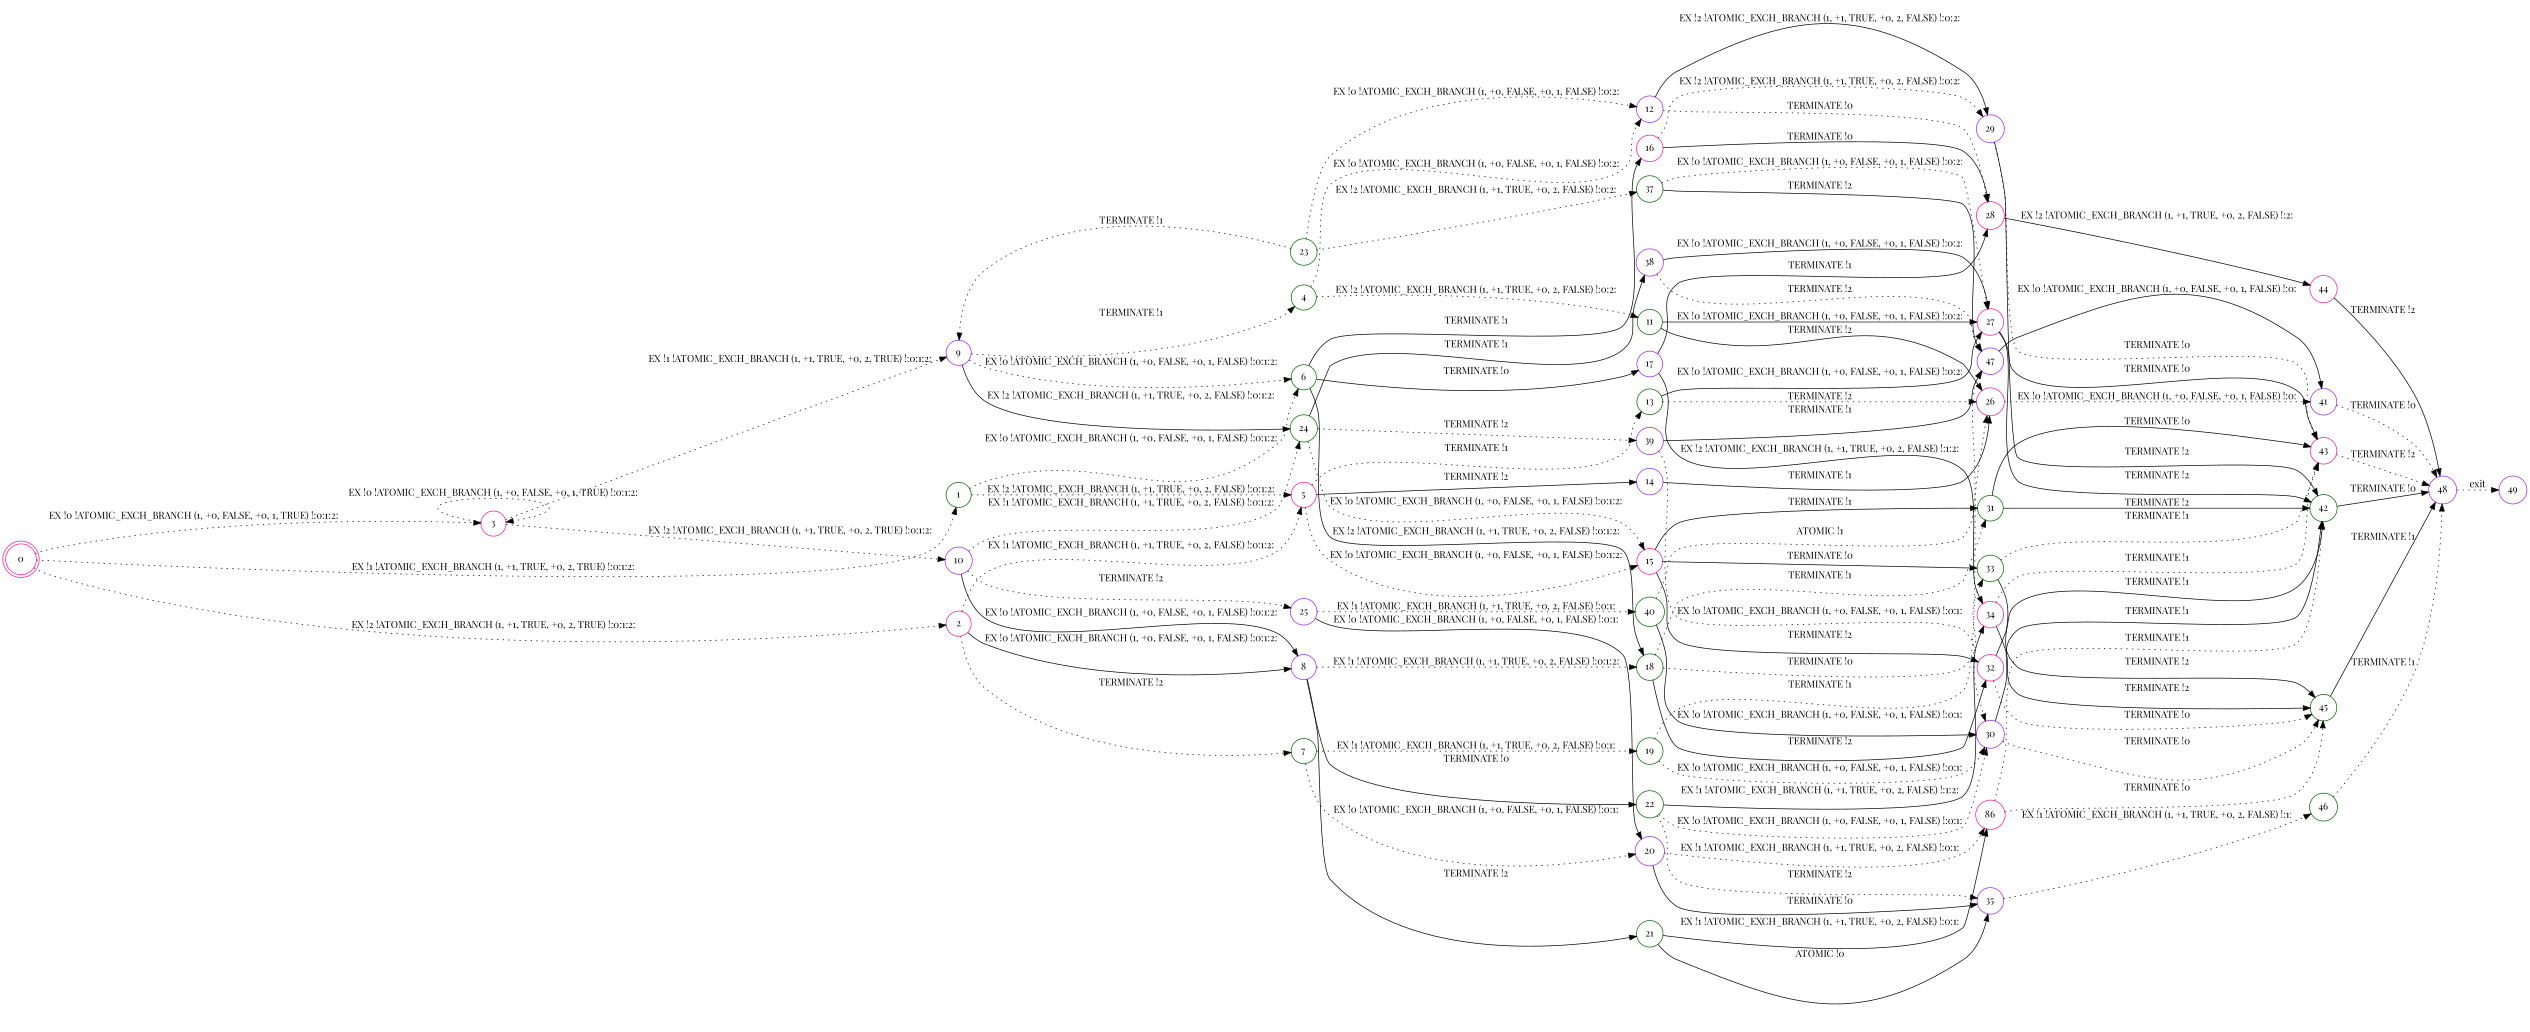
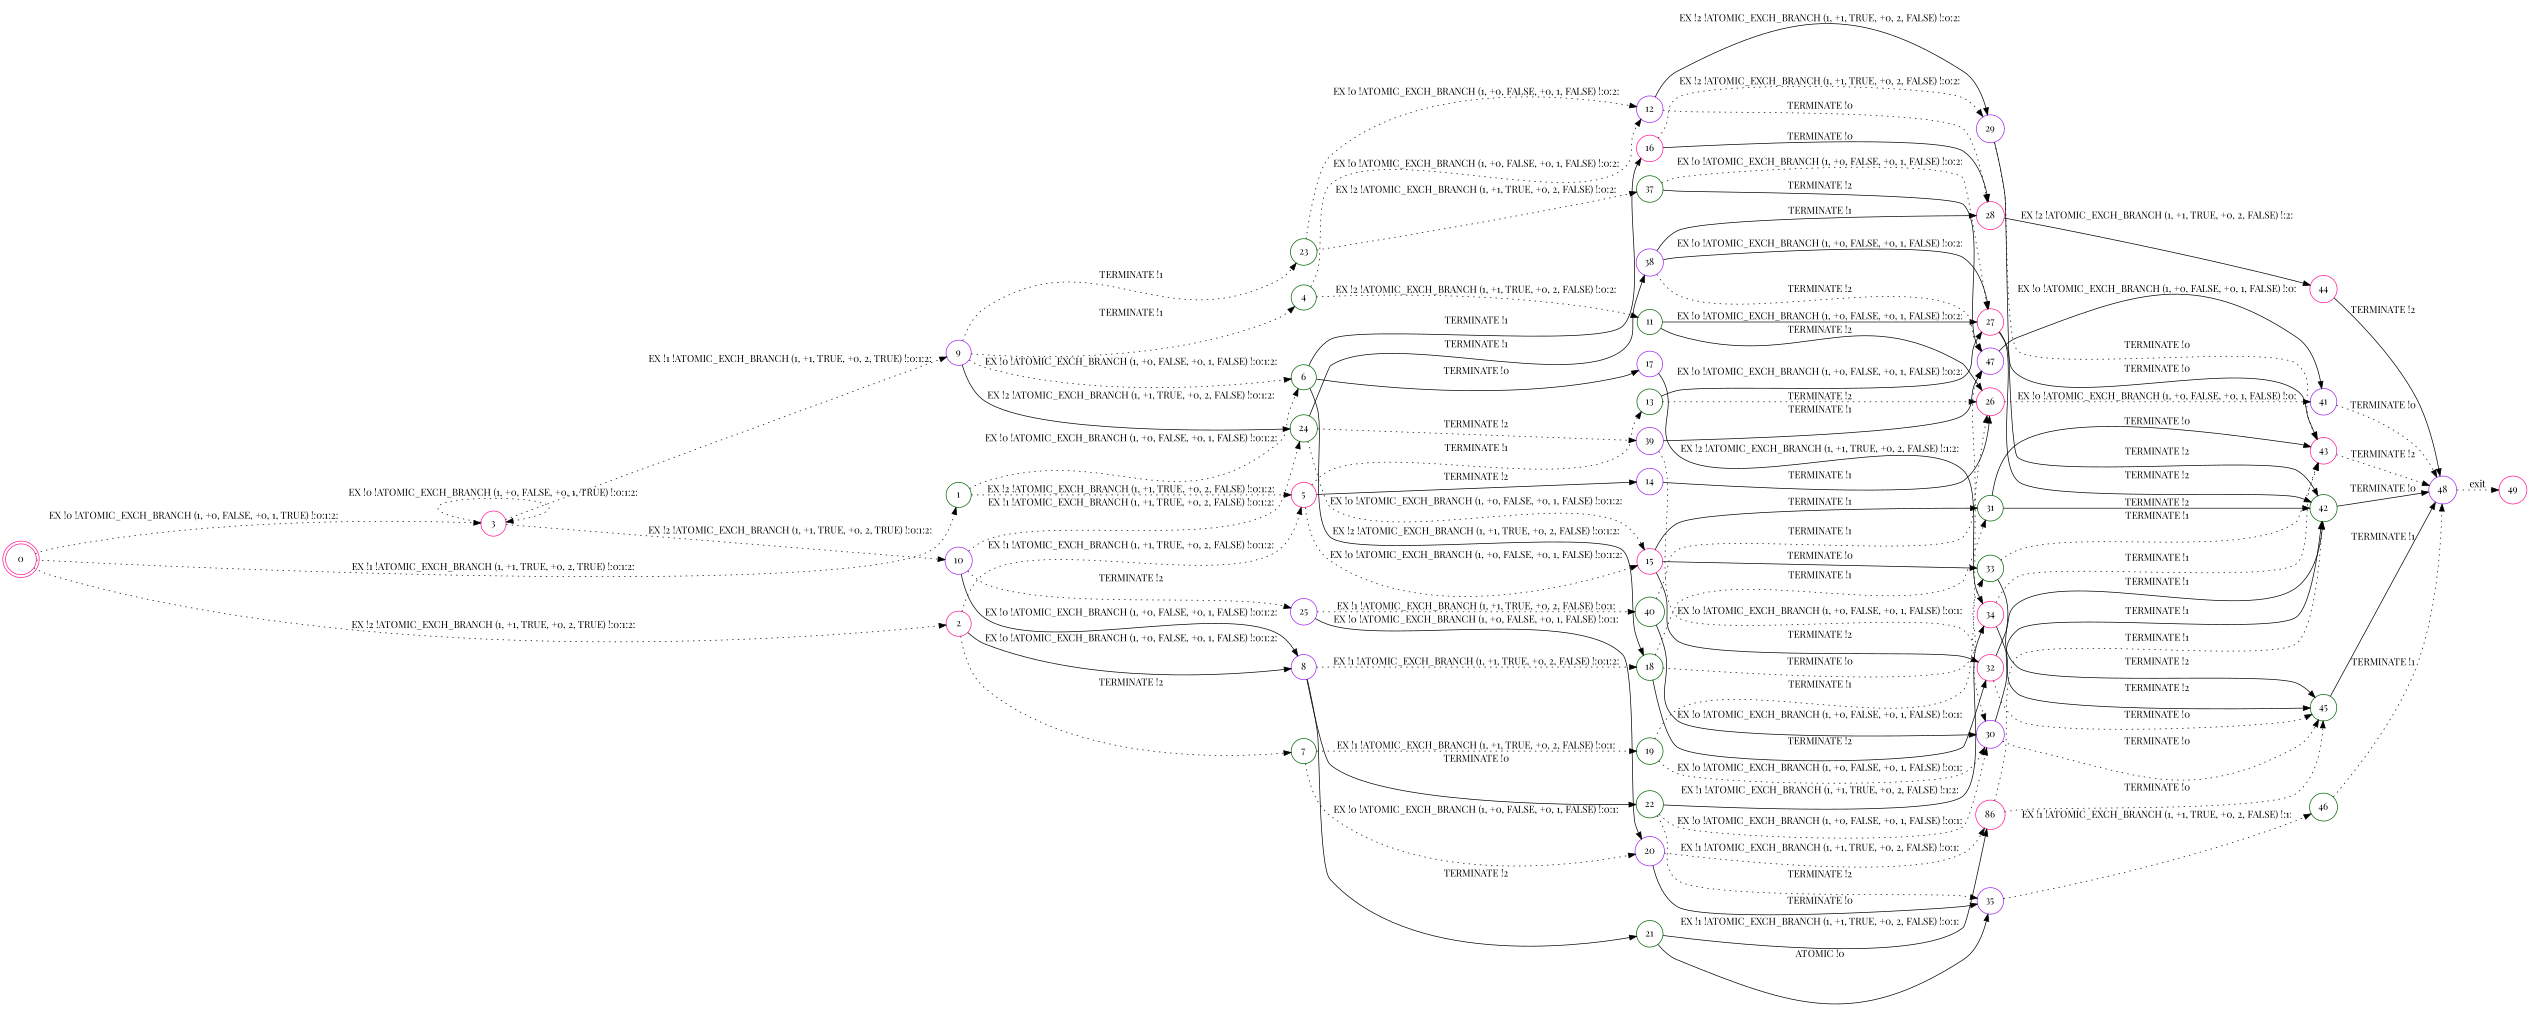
edge "23" -> "9": reversed
edge "17" -> "28": now "38" -> "28"
node "49": color purple -> deeppink
edge "40" -> "47": label "ATOMIC !1" -> "TERMINATE !1"
